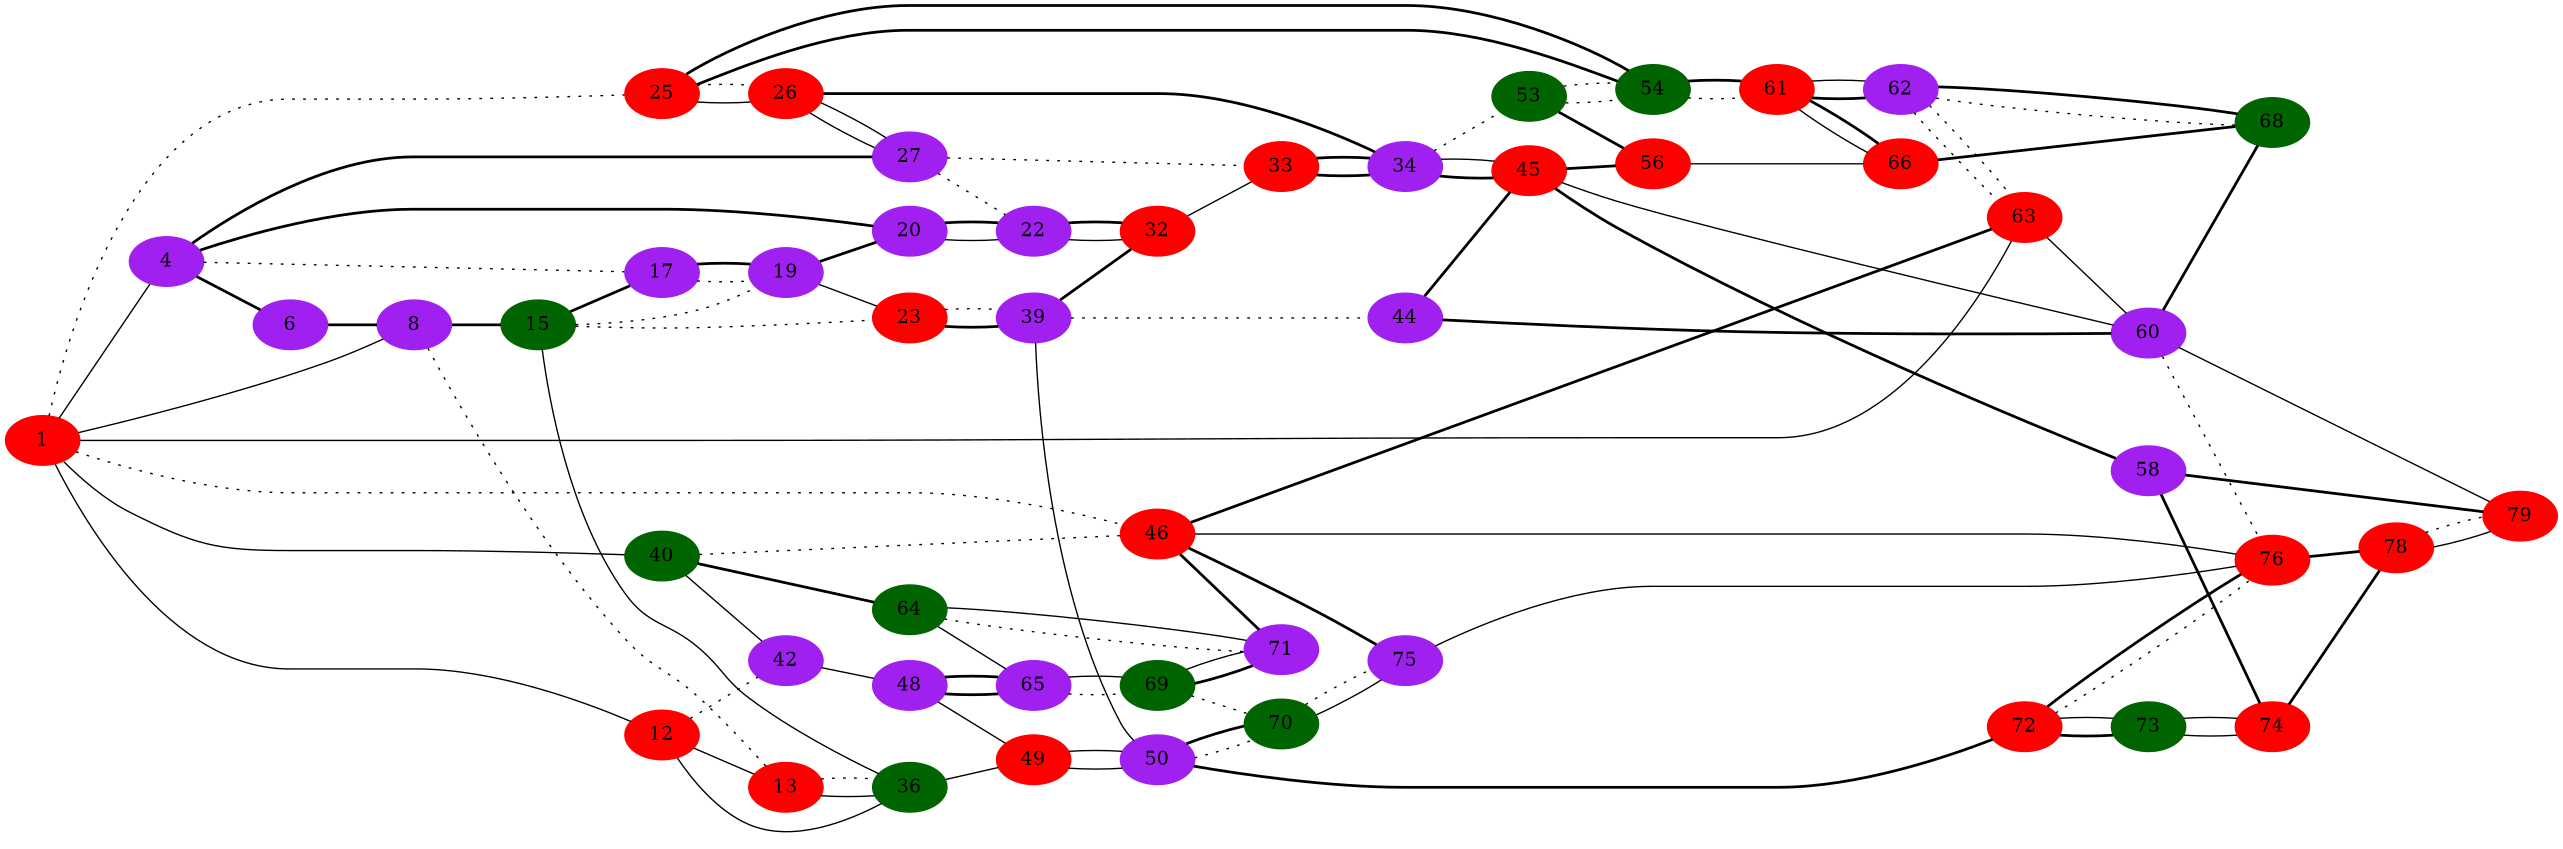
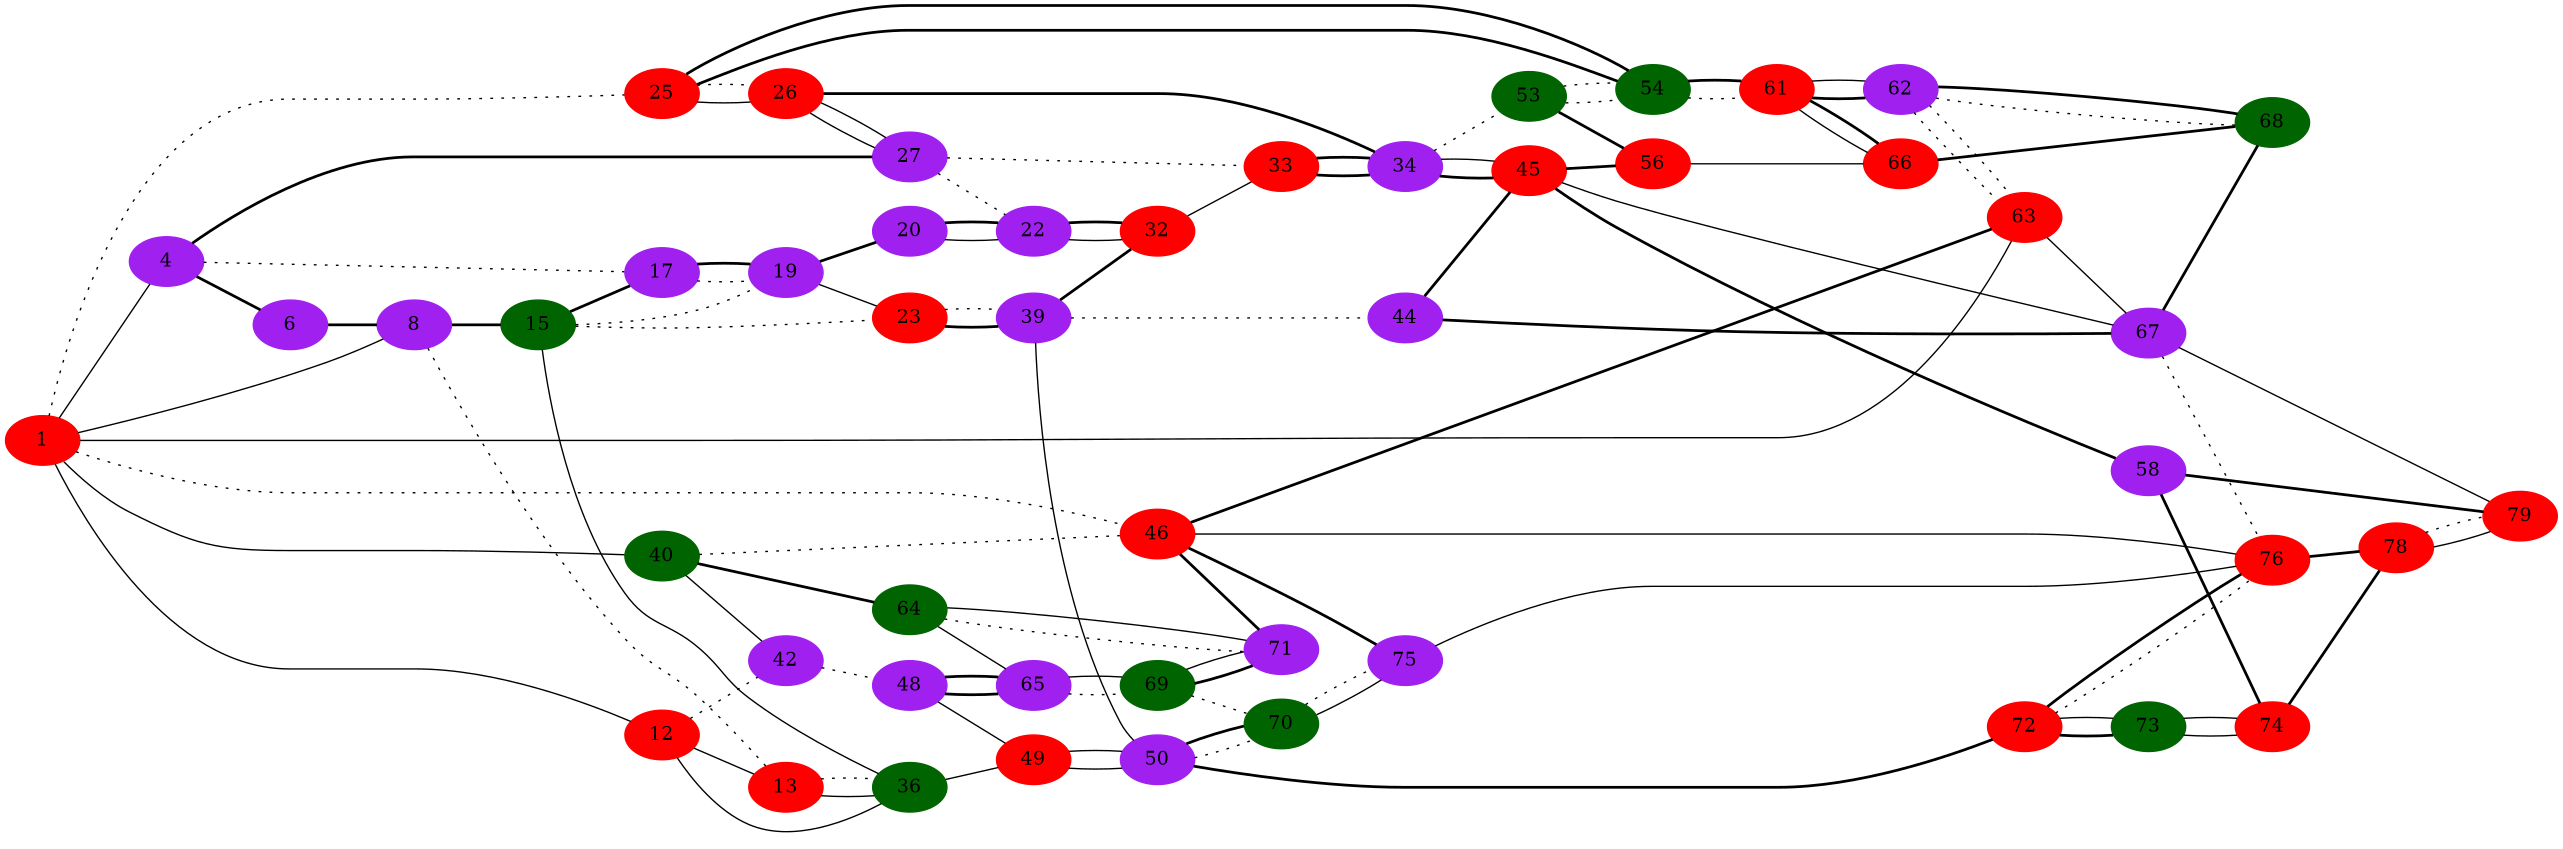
edge "20" -- "4": removed
node "60": label "60" -> "67"
edge "42" -- "48": style solid -> dotted
